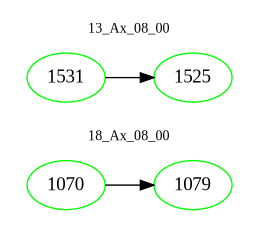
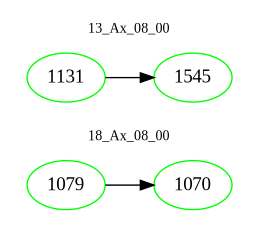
node "1531": label "1531" -> "1131"
node "1525": label "1525" -> "1545"
edge "1070" -> "1079": reversed
